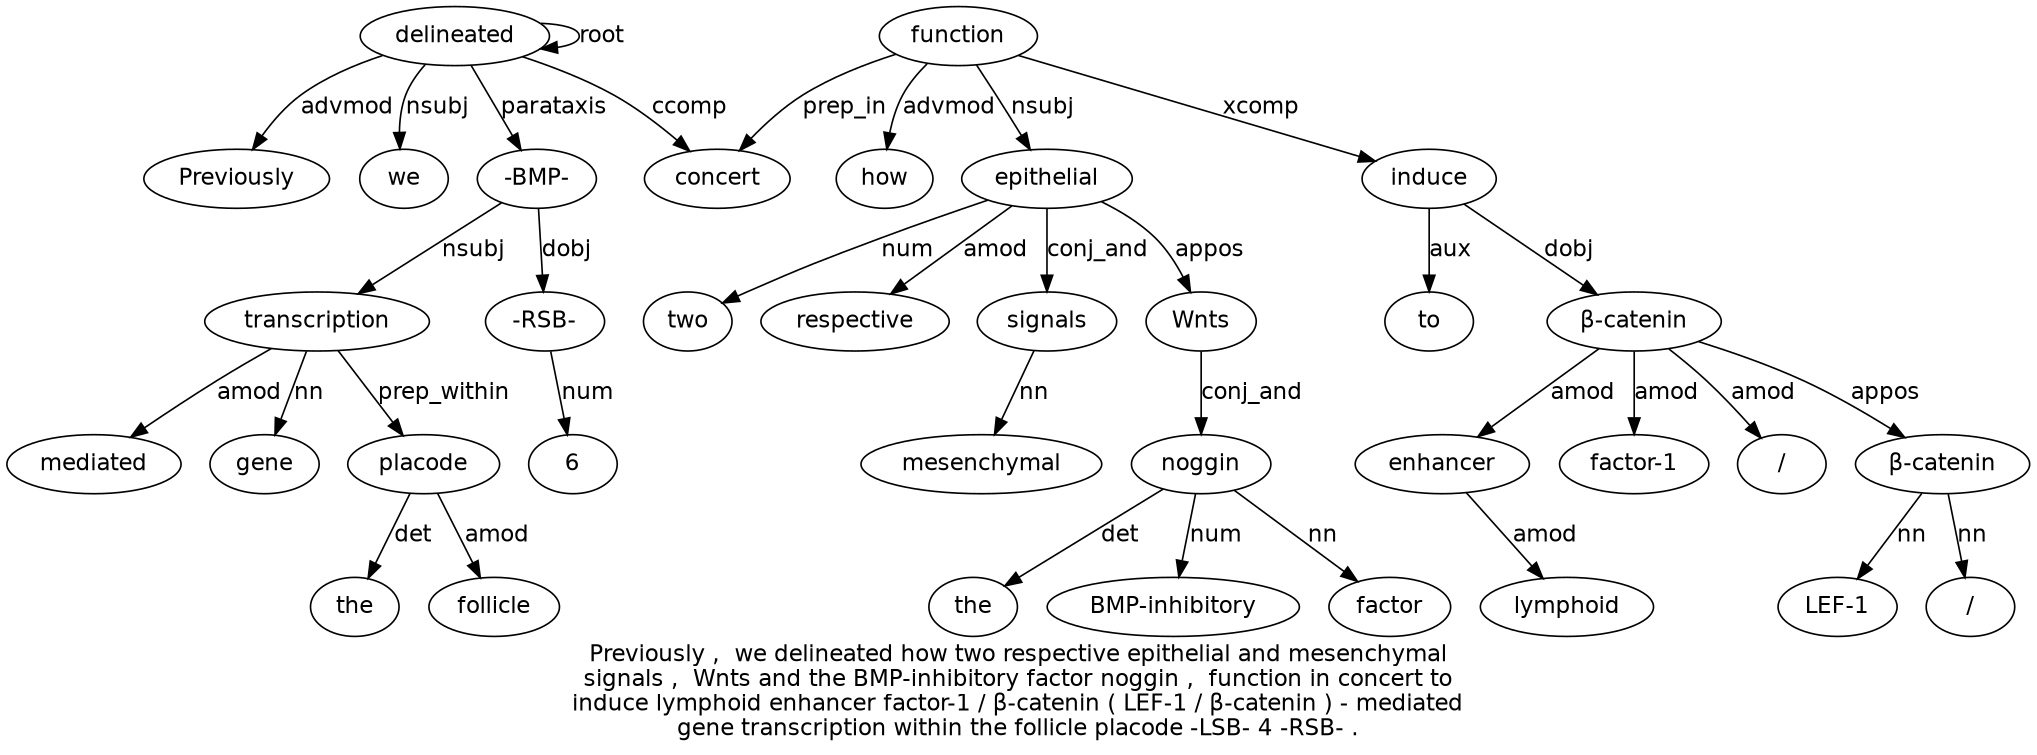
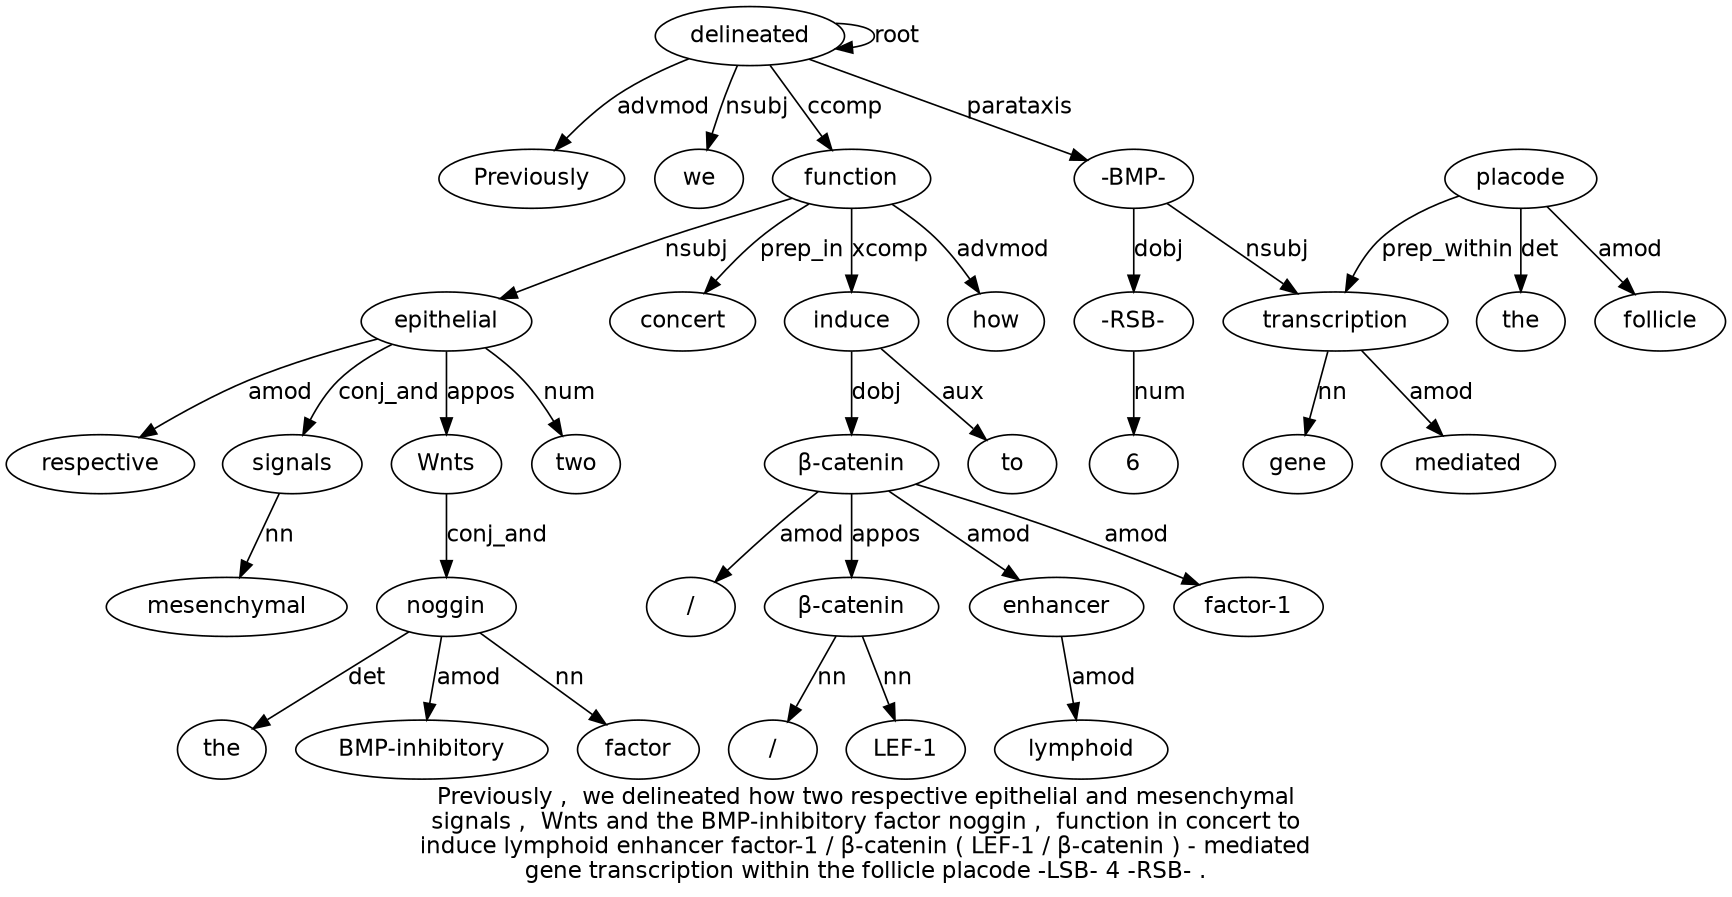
edge "delineated" -> "concert": now "delineated" -> "function"
edge "transcription" -> "placode": reversed
edge "noggin" -> "BMP-inhibitory": label "num" -> "amod"
